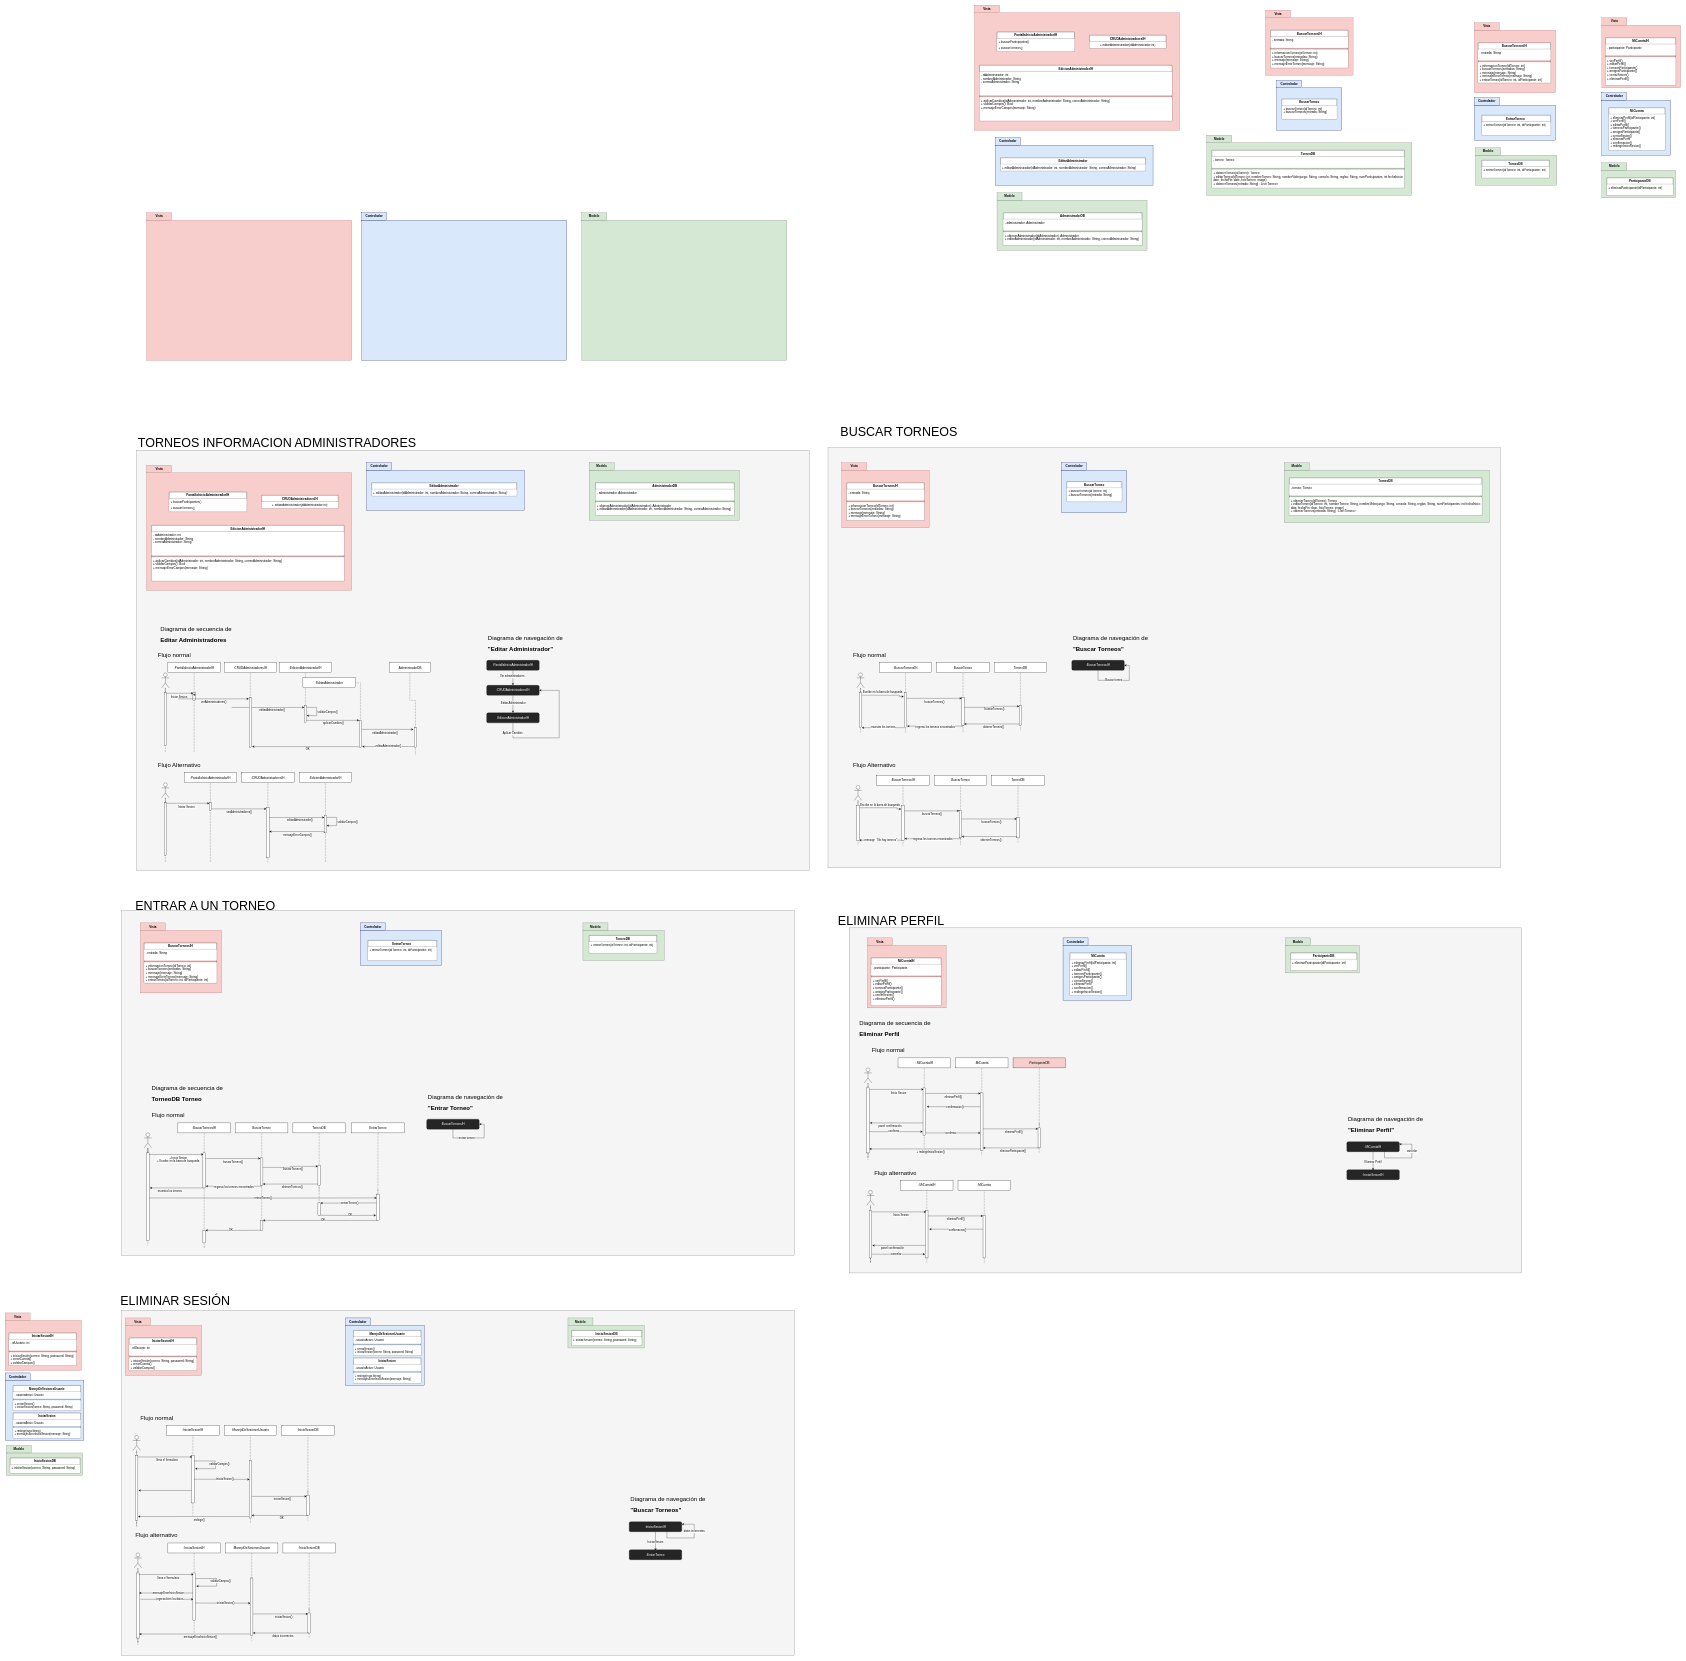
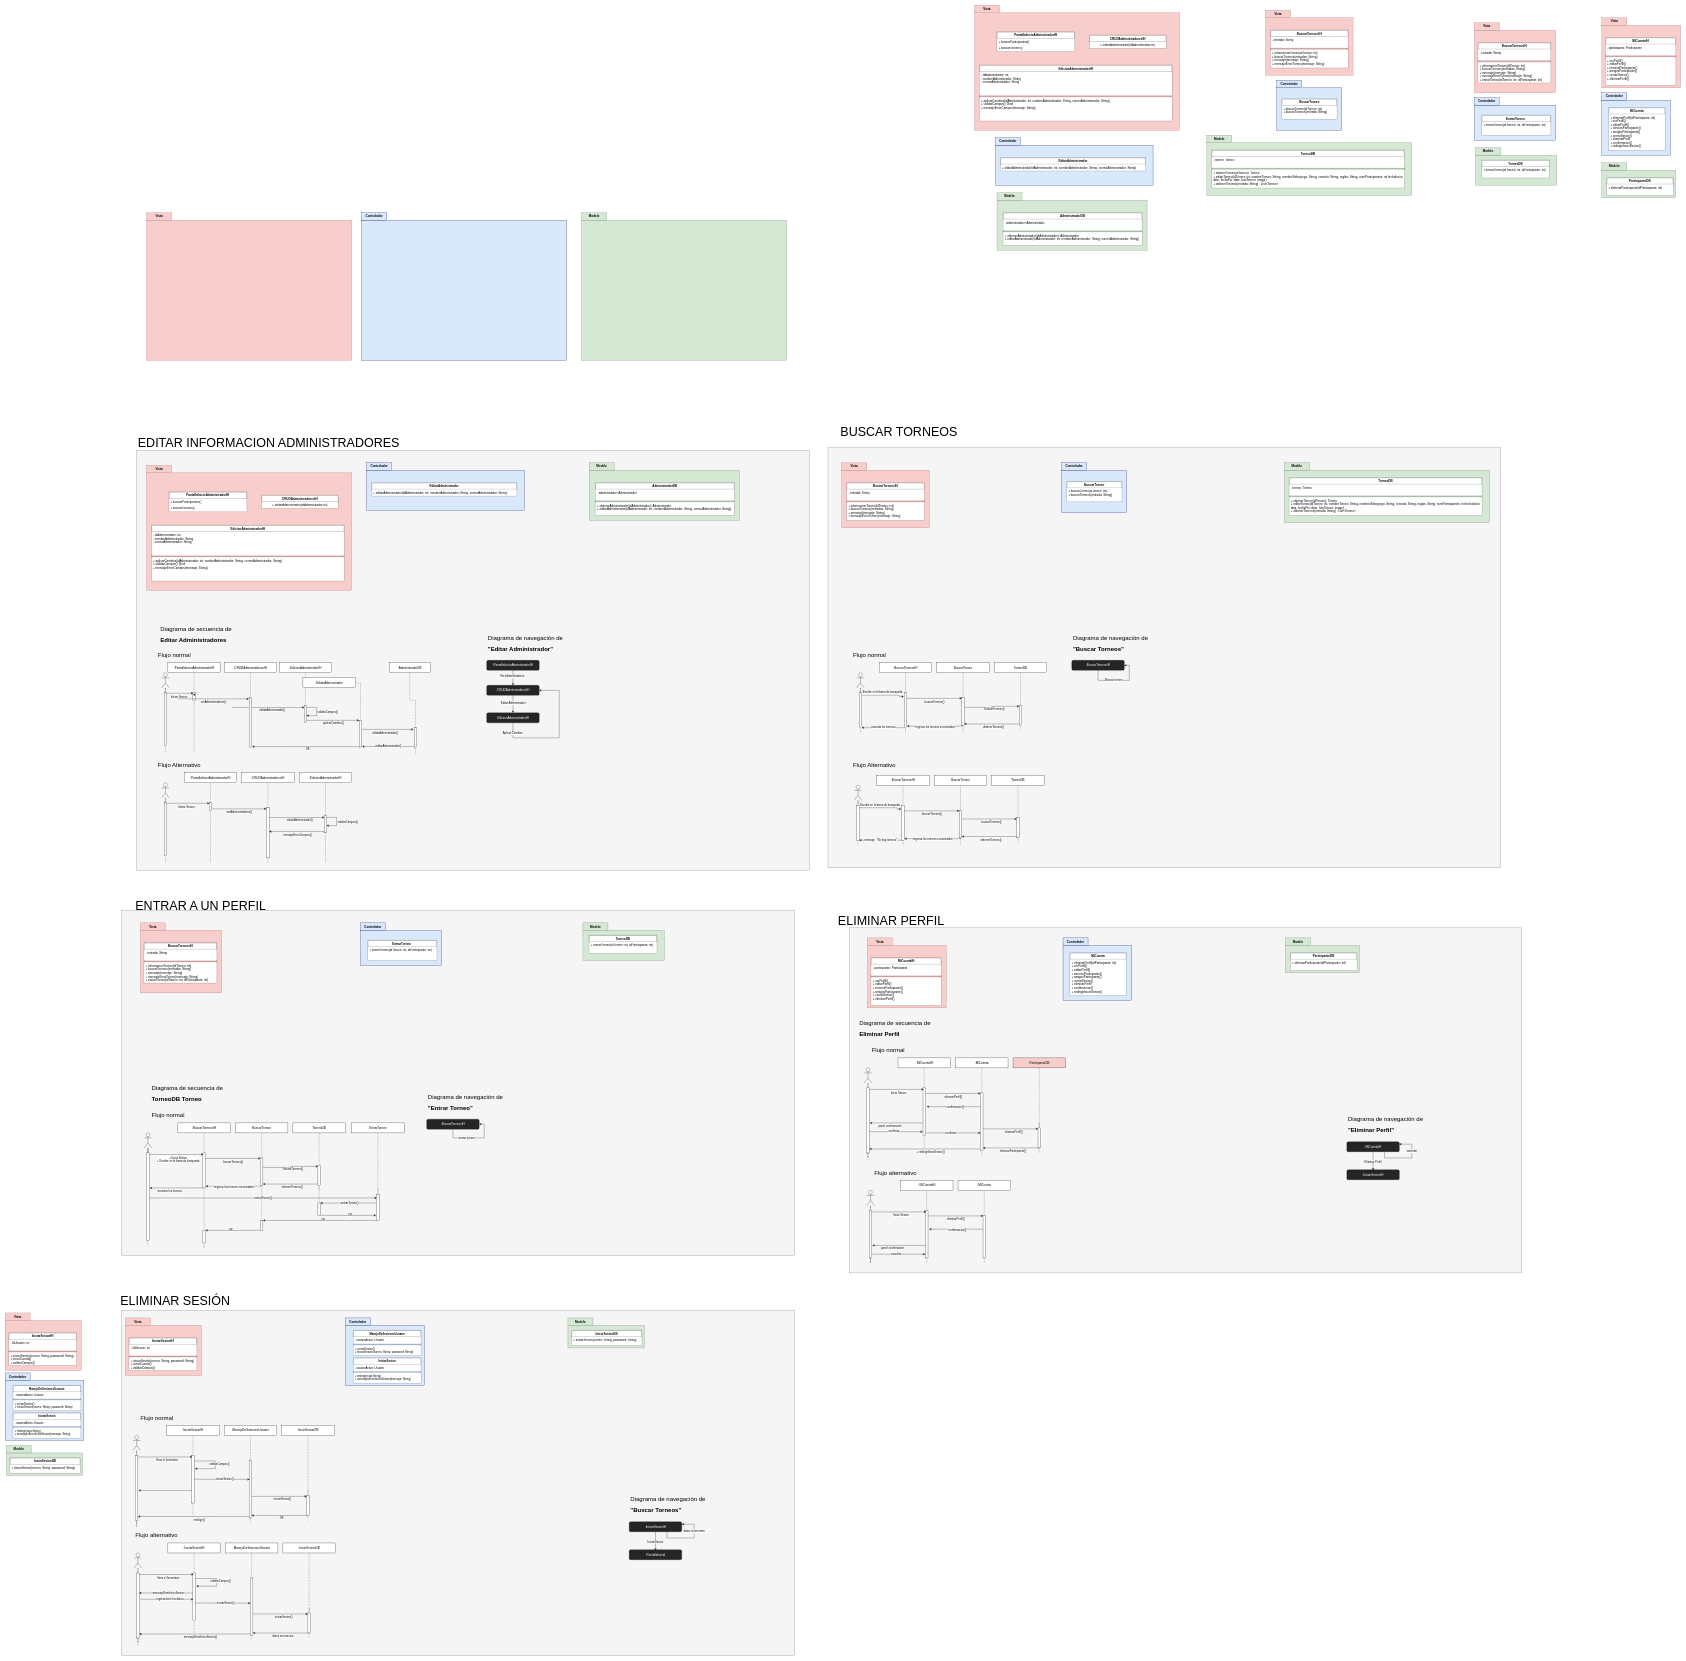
node "TORNEOS INFORMACION ADMINISTRADORES": label "TORNEOS INFORMACION ADMINISTRADORES" -> "EDITAR INFORMACION ADMINISTRADORES"
node "ENTRAR A UN TORNEO": label "ENTRAR A UN TORNEO" -> "ENTRAR A UN PERFIL"
node ":EntrarTorneo": label ":EntrarTorneo" -> ":PantallaInicial"
